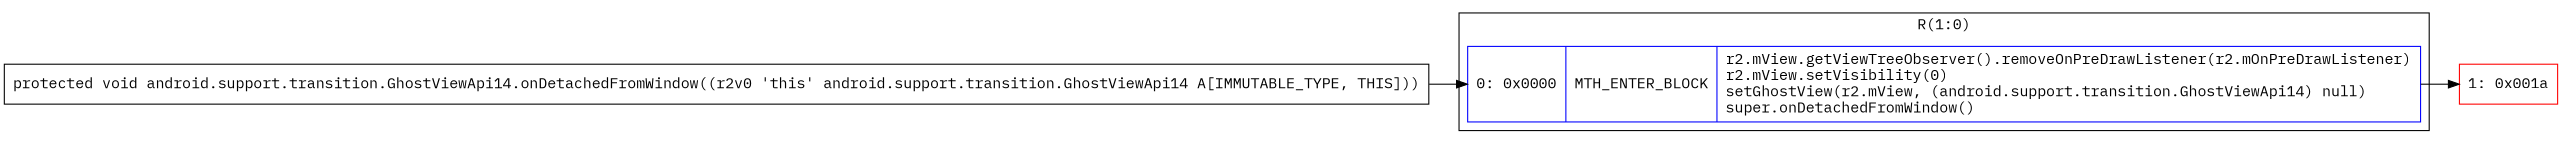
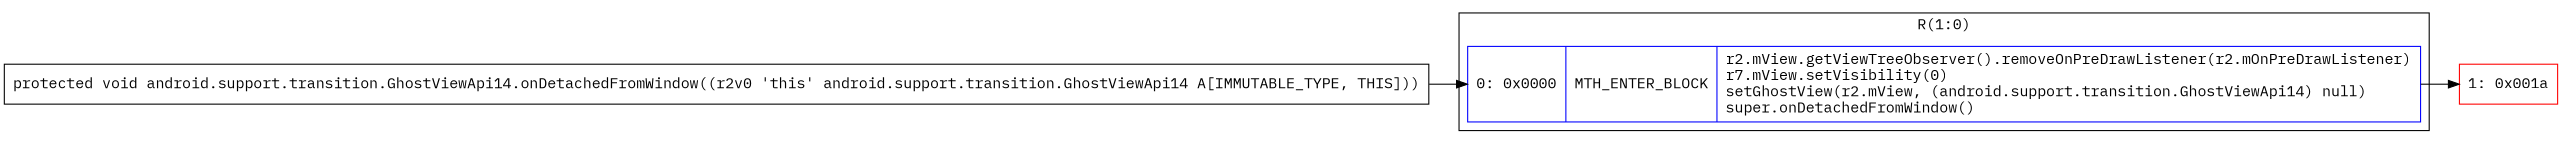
node "0: 0x0000": text "r2.mView.setVisibility(0)" -> "r7.mView.setVisibility(0)"
